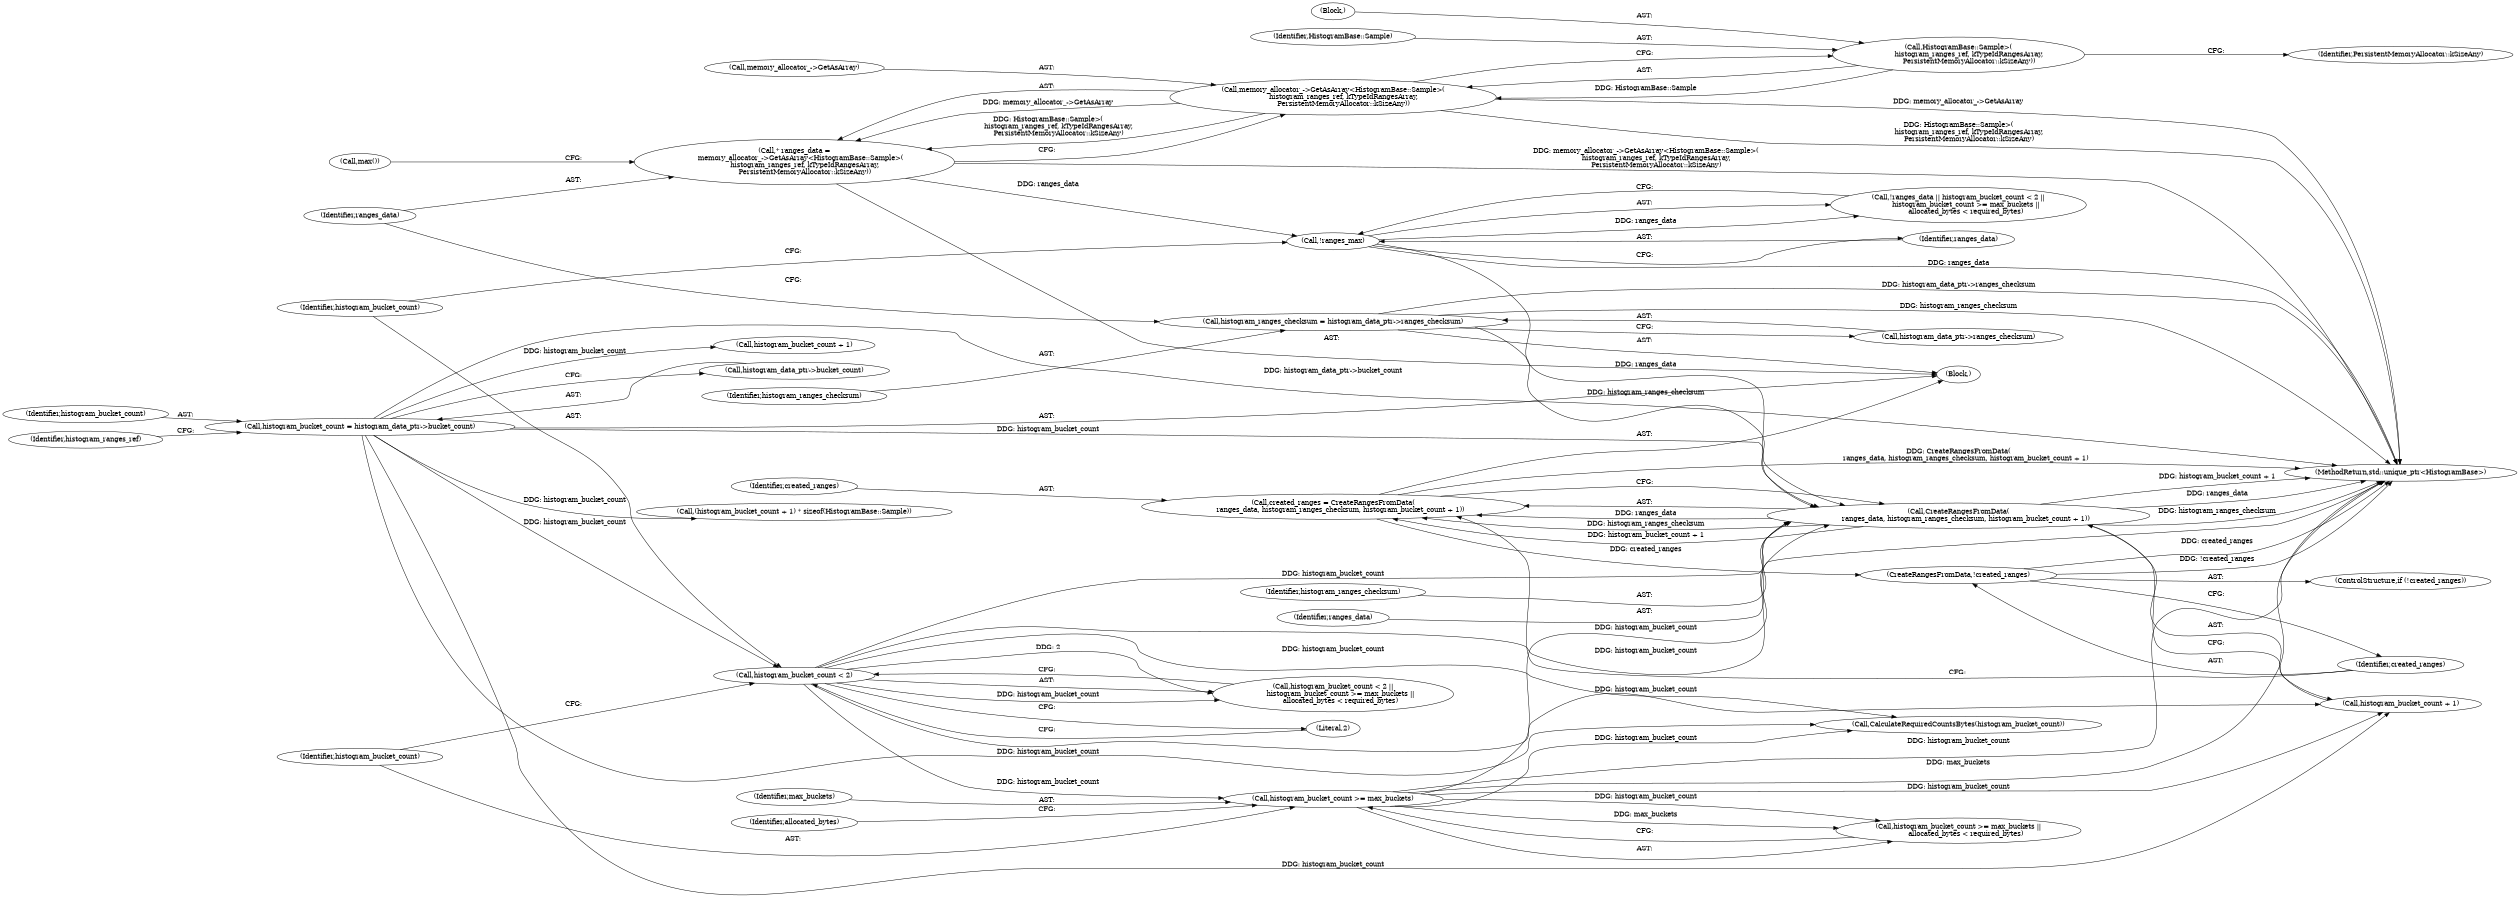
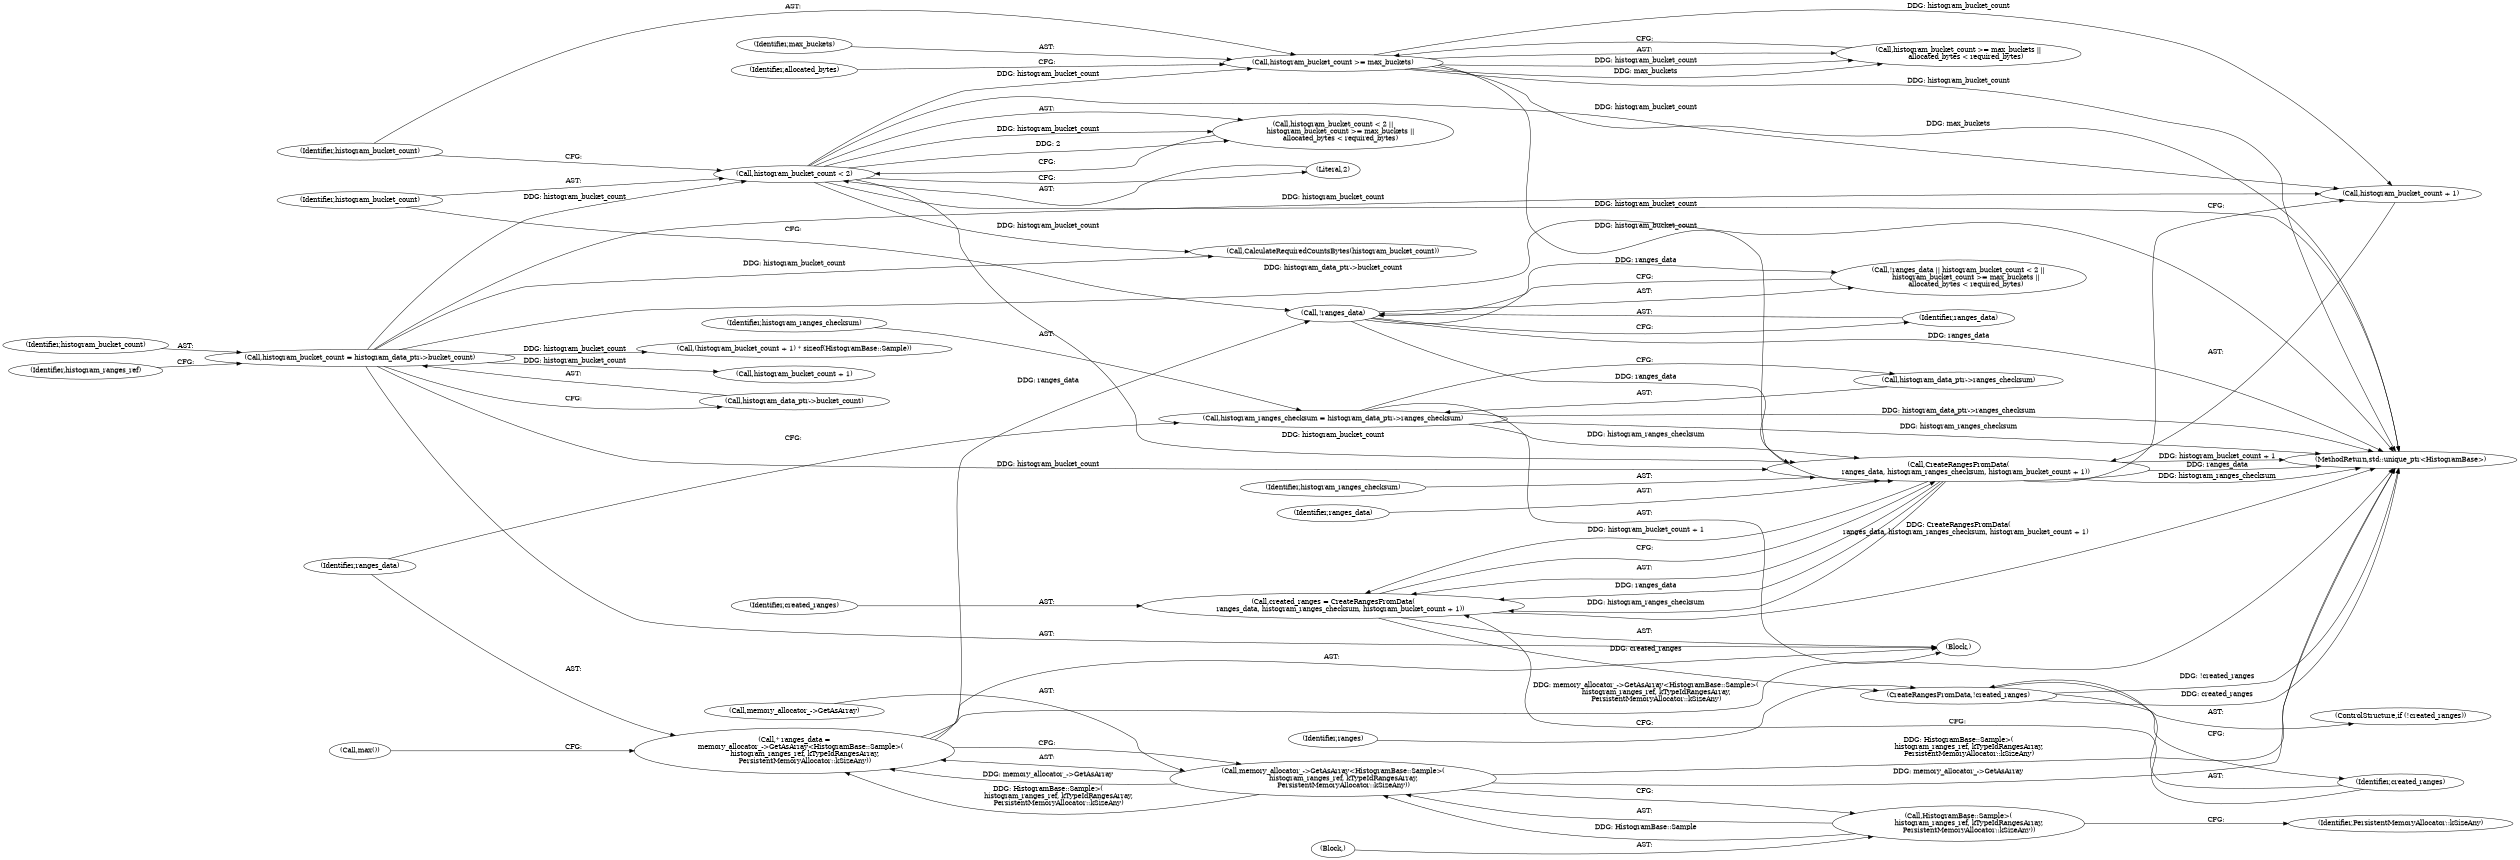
node "(Identifier,HistogramBase::Sample)": removed
node "(Call,!ranges_max)": label "(Call,!ranges_max)" -> "(Call,!ranges_data)"
edge "(Literal,2)" -> "(Call,histogram_bucket_count < 2)": label "CFG: " -> "AST: "
node "(Identifier,ranges)": added
edge "(Call,histogram_bucket_count >= max_buckets)" -> "(Call,CalculateRequiredCountsBytes(histogram_bucket_count))": removed, label "DDG: histogram_bucket_count"
